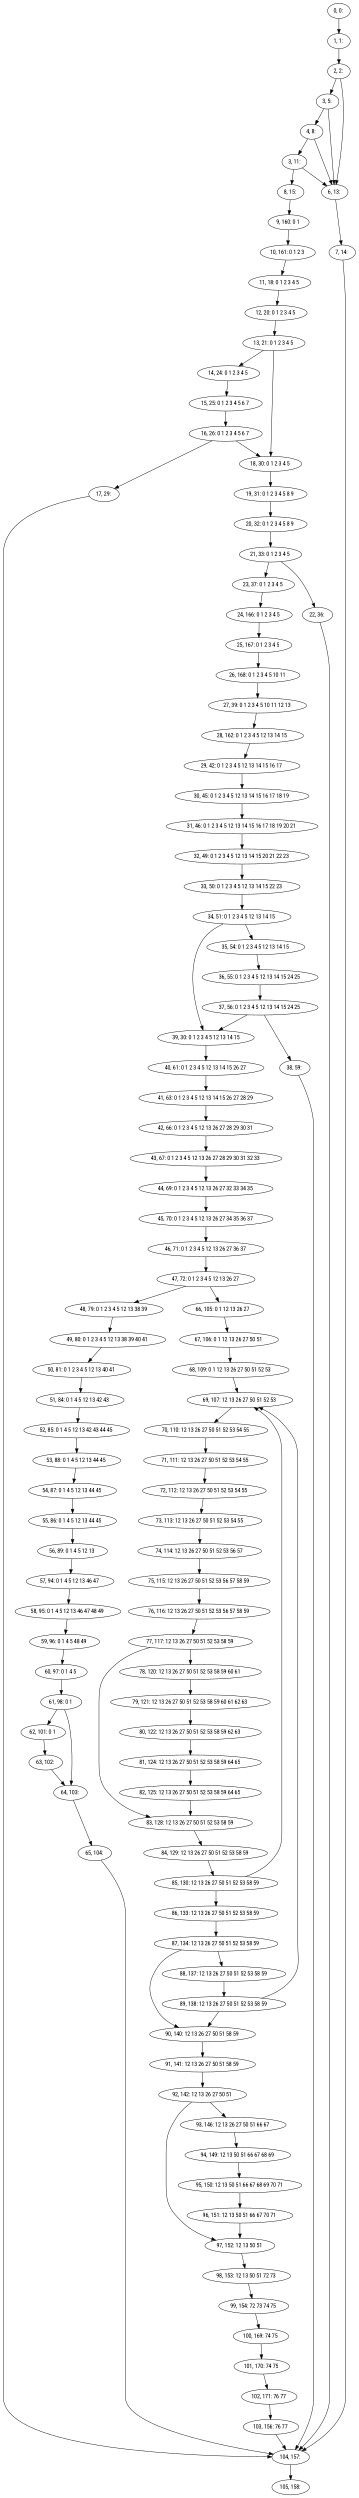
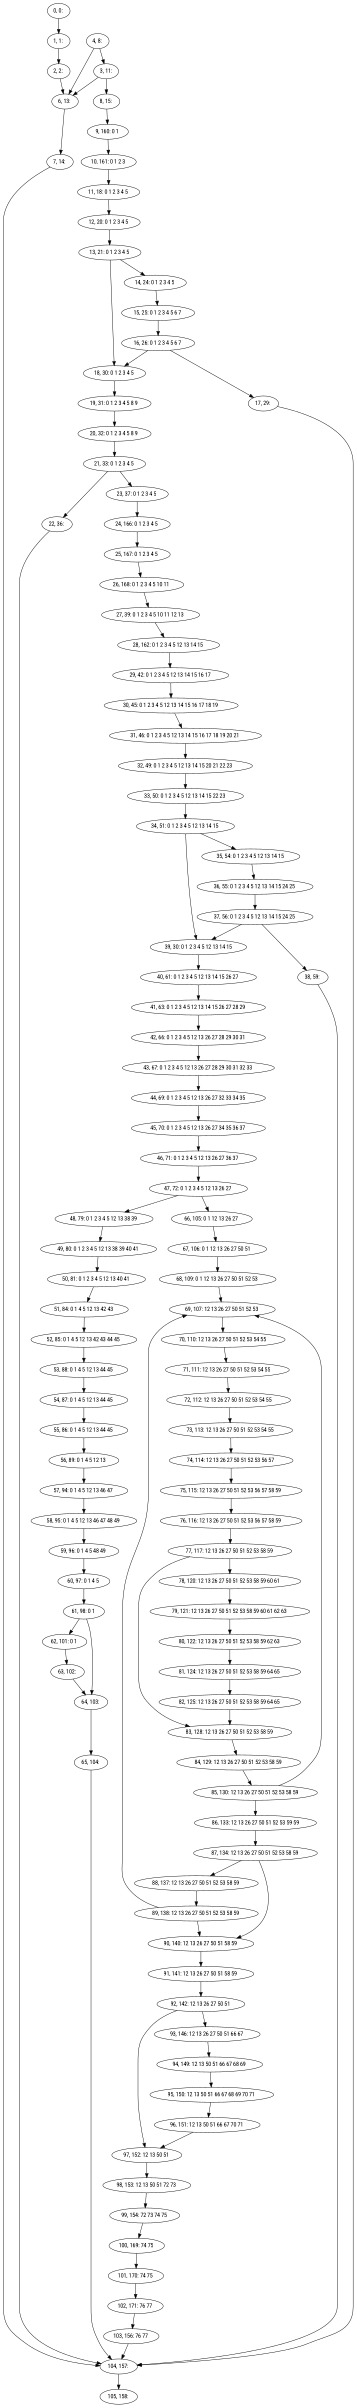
node "3, 5:": removed
node "86, 133: 12 13 26 27 50 51 52 53 58 59": label "86, 133: 12 13 26 27 50 51 52 53 58 59" -> "86, 133: 12 13 26 27 50 51 52 53 59 59"
